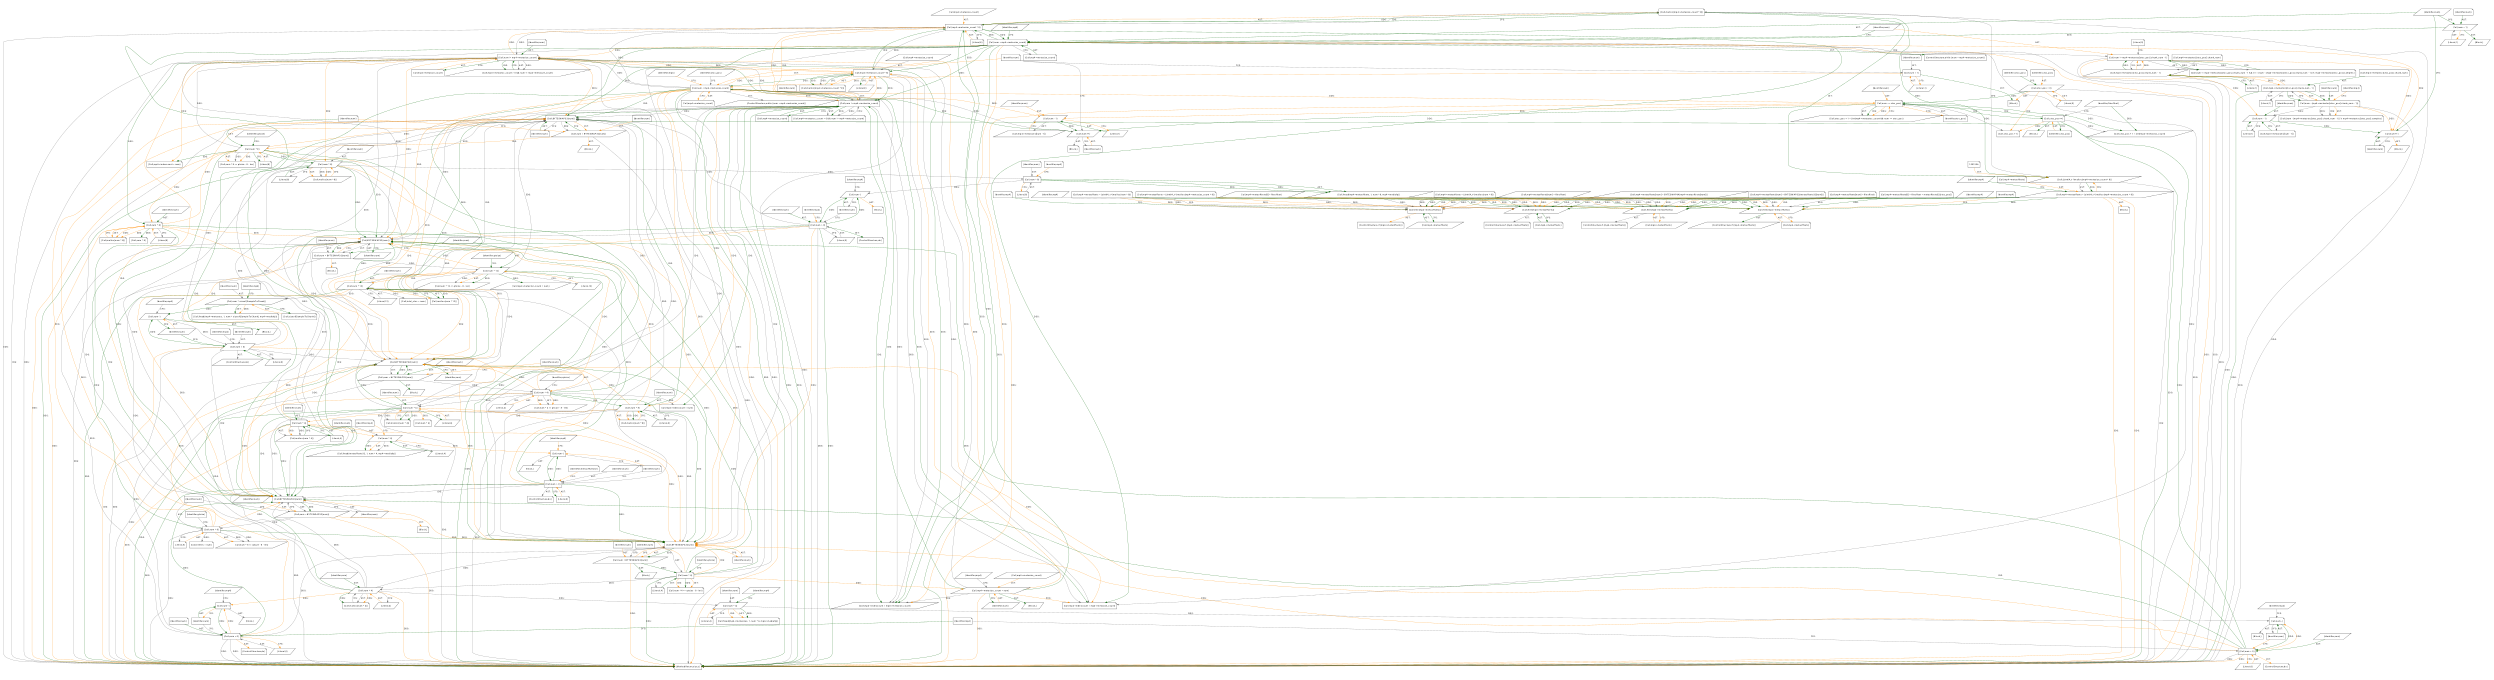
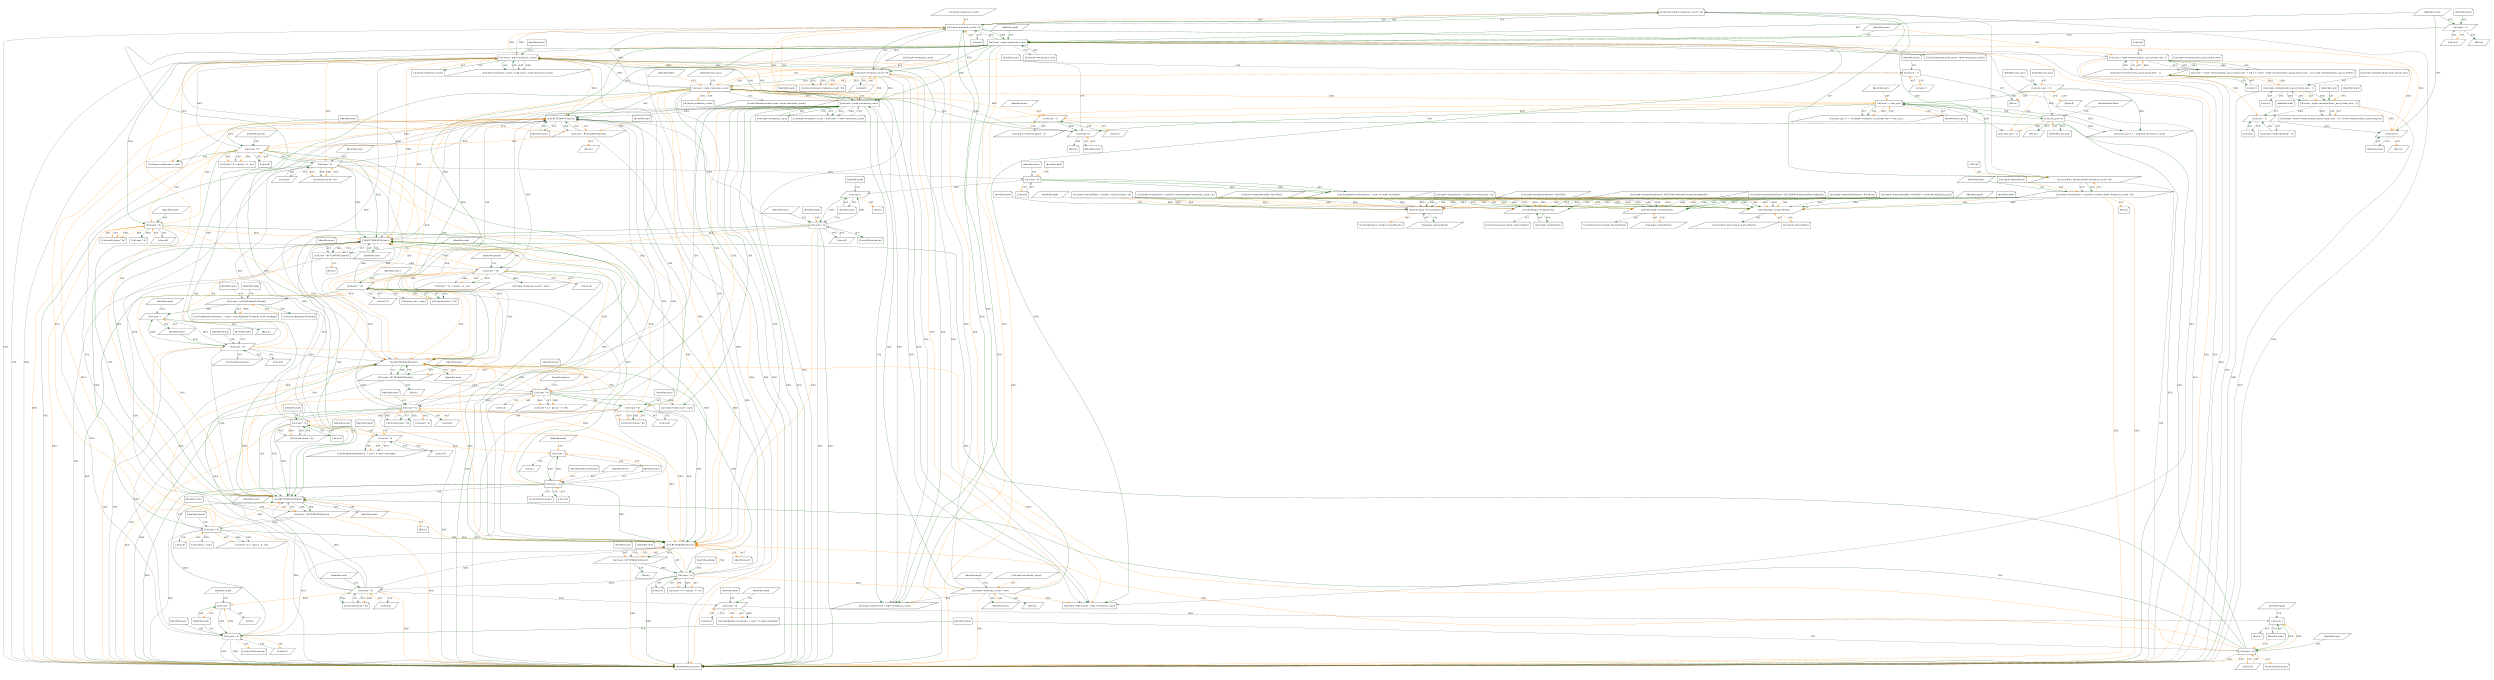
edge "(Call,stsc_pos = 0)" -> "(Call,stsc_pos++)": added, label "DDG:"
edge "(Identifier,fileoffset)" -> "(Call,stsc_pos + 1 < (int)mp4->metastsc_count)": now "(Call,stsc_pos = 0)" -> "(Call,stsc_pos + 1 < (int)mp4->metastsc_count)"
